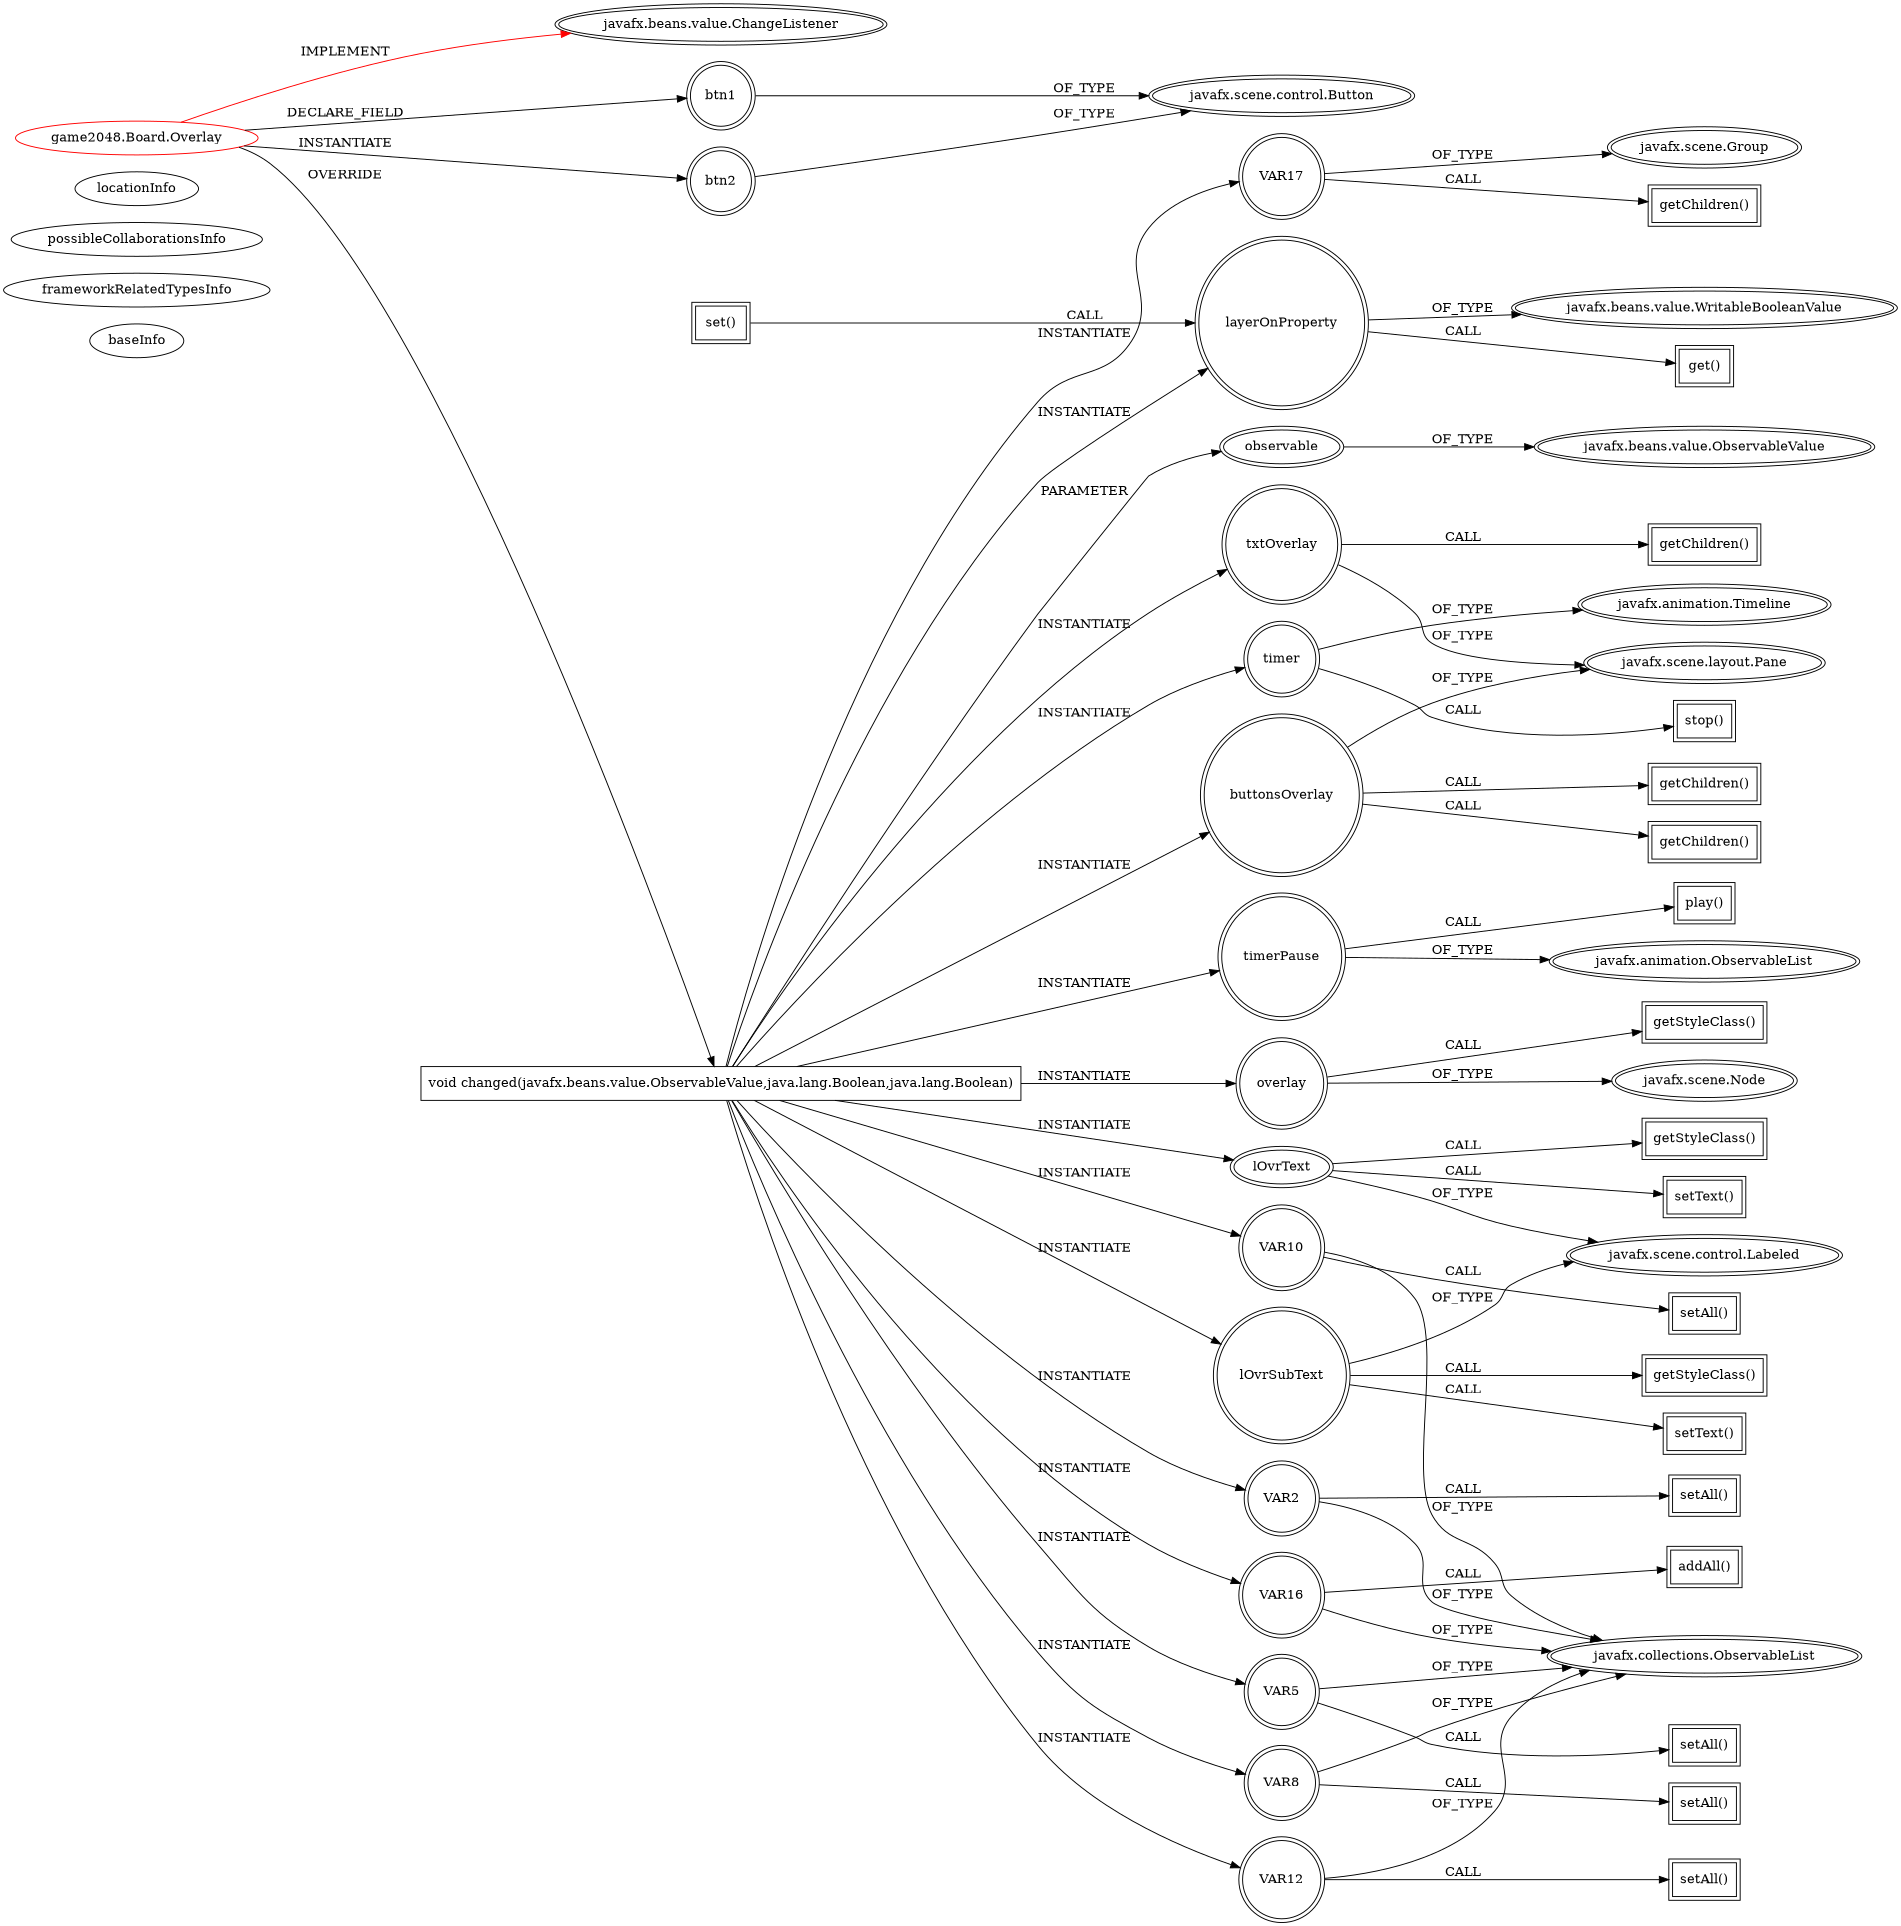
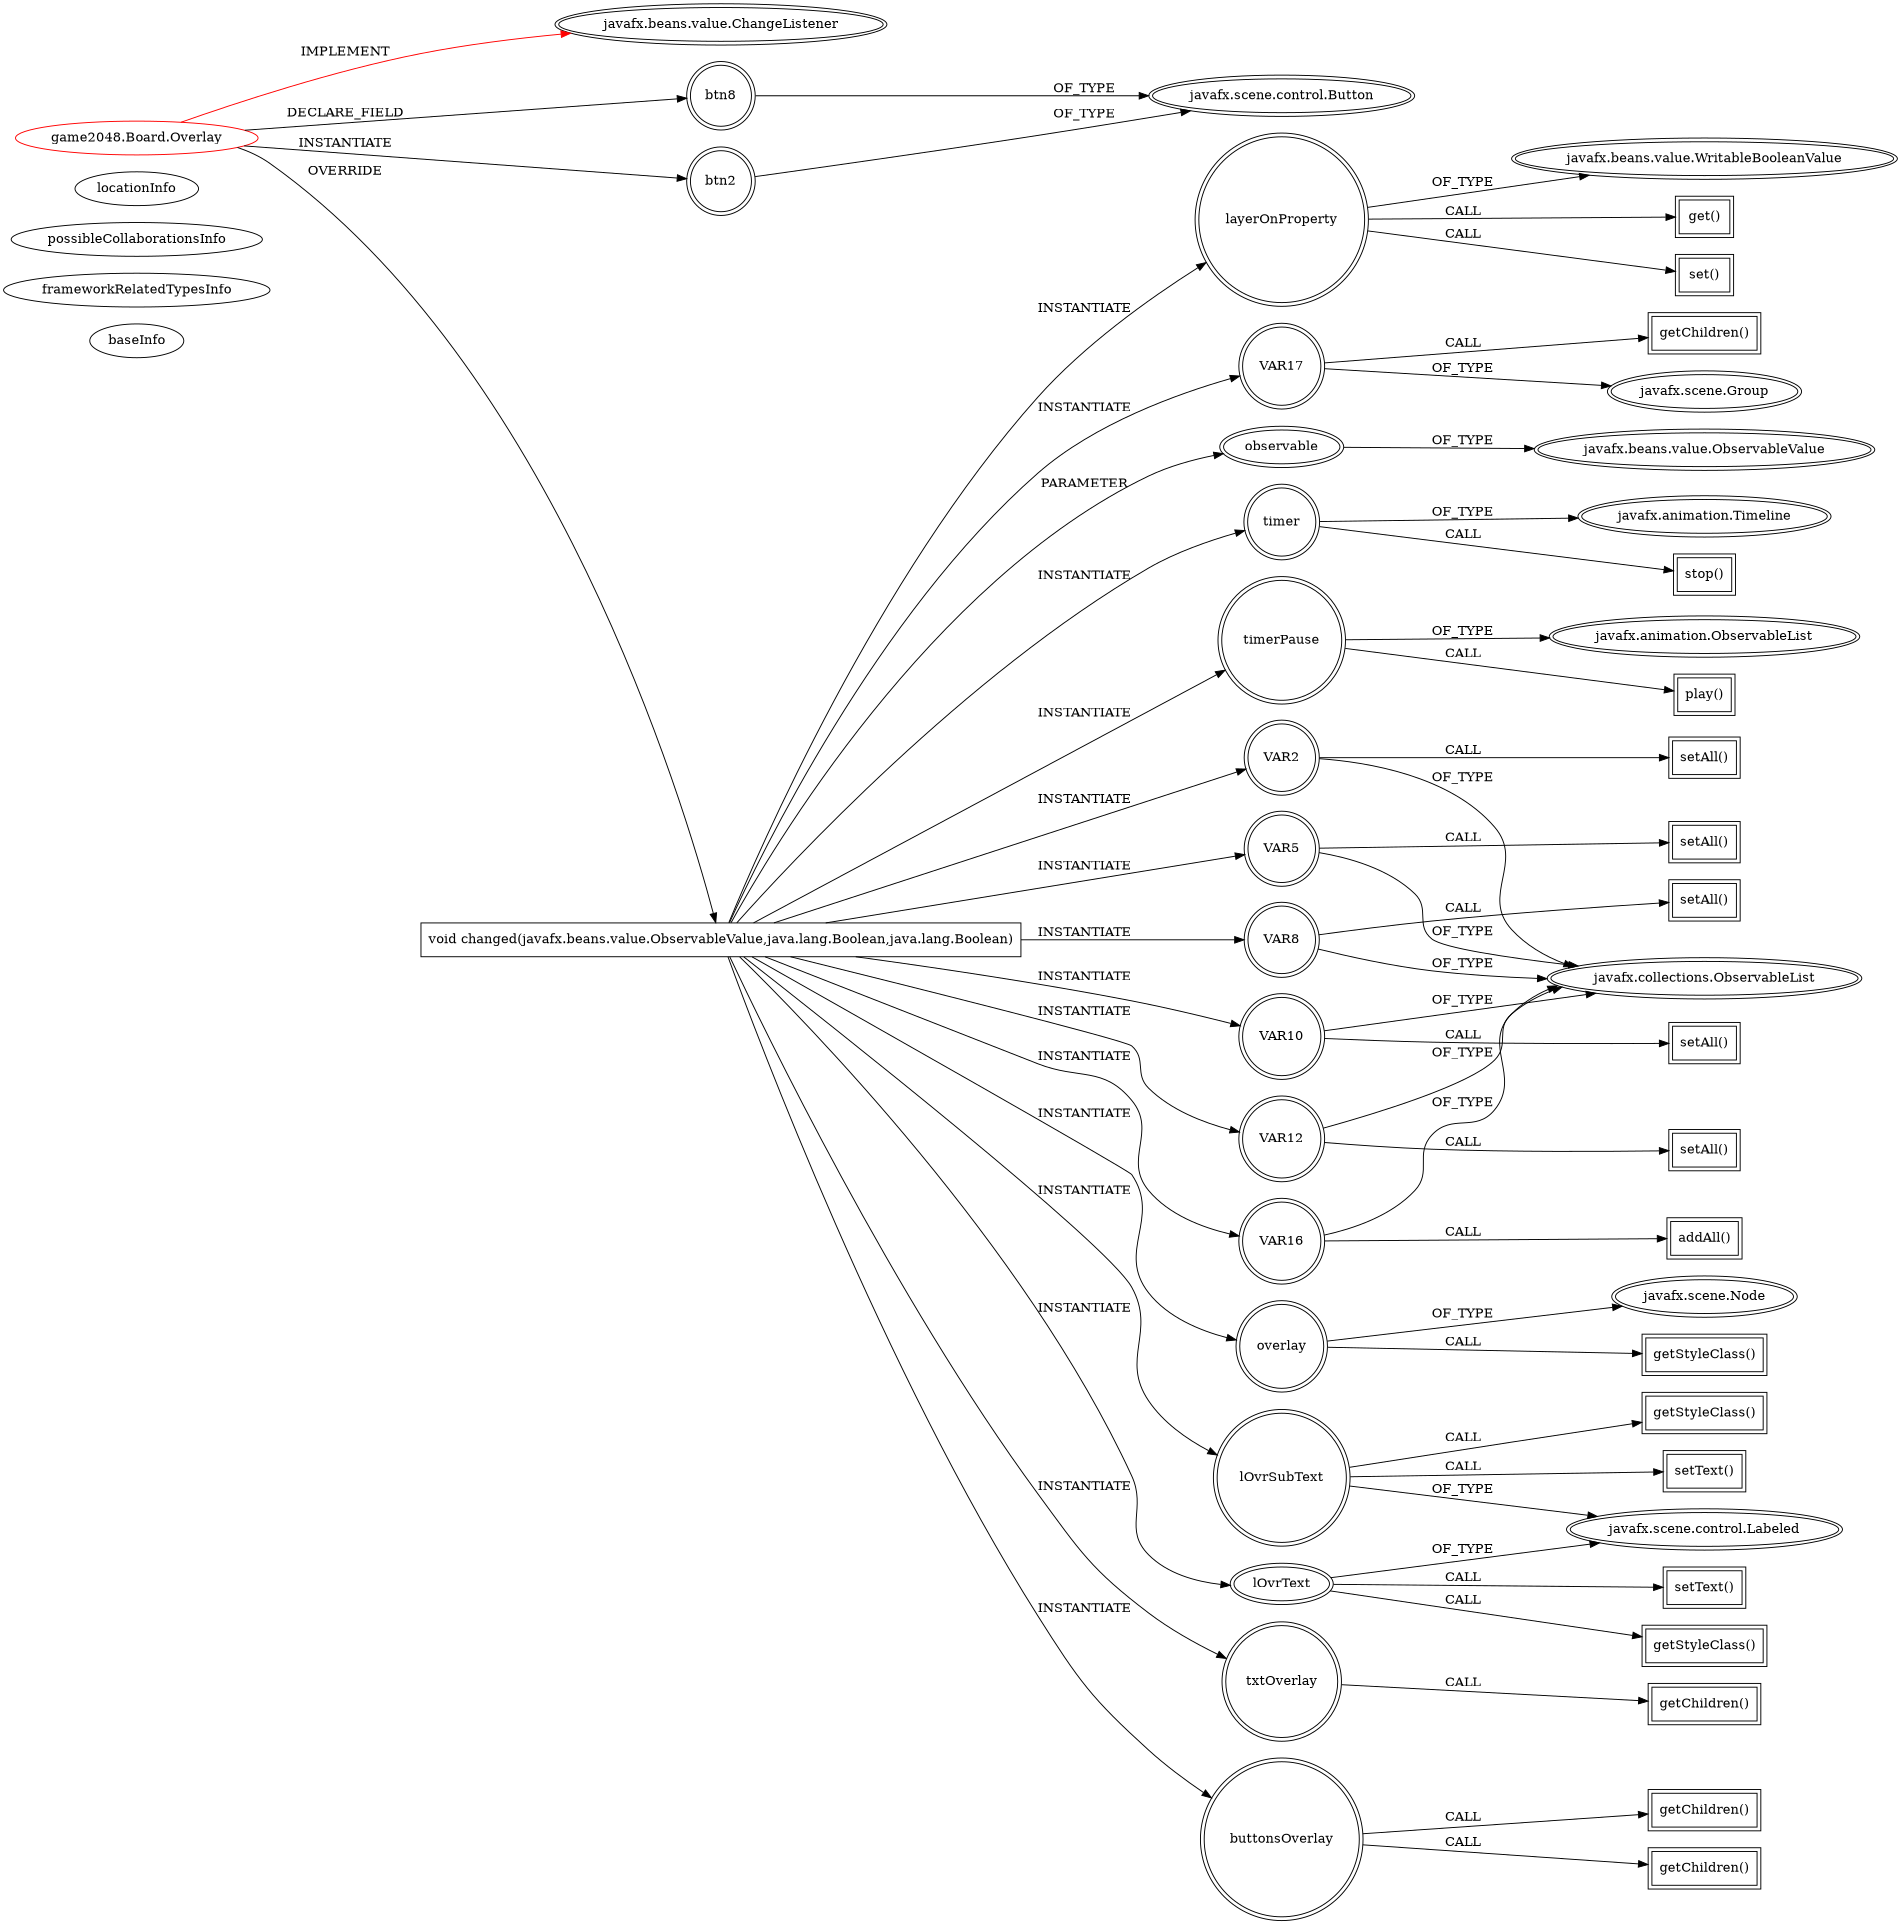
node "btn1": label "btn1" -> "btn8"
edge "set()" -> "layerOnProperty": reversed
node "javafx.scene.layout.Pane": removed
